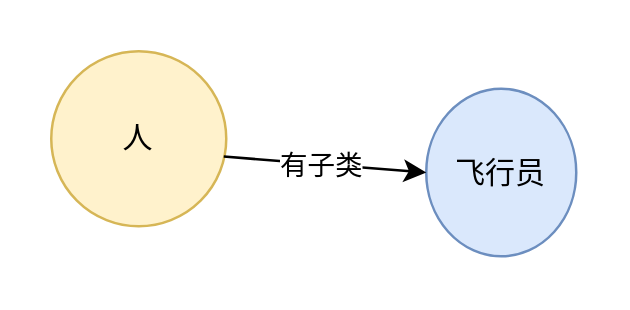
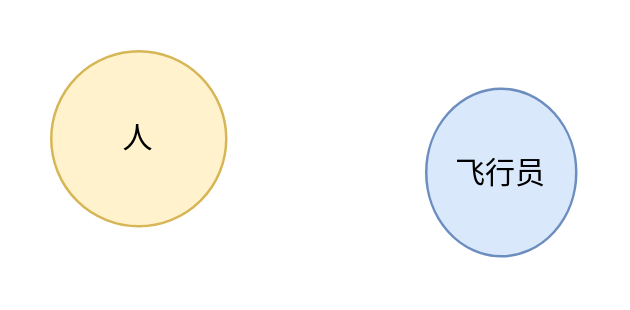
edge "人" -> "飞行员": removed, label "有子类"
